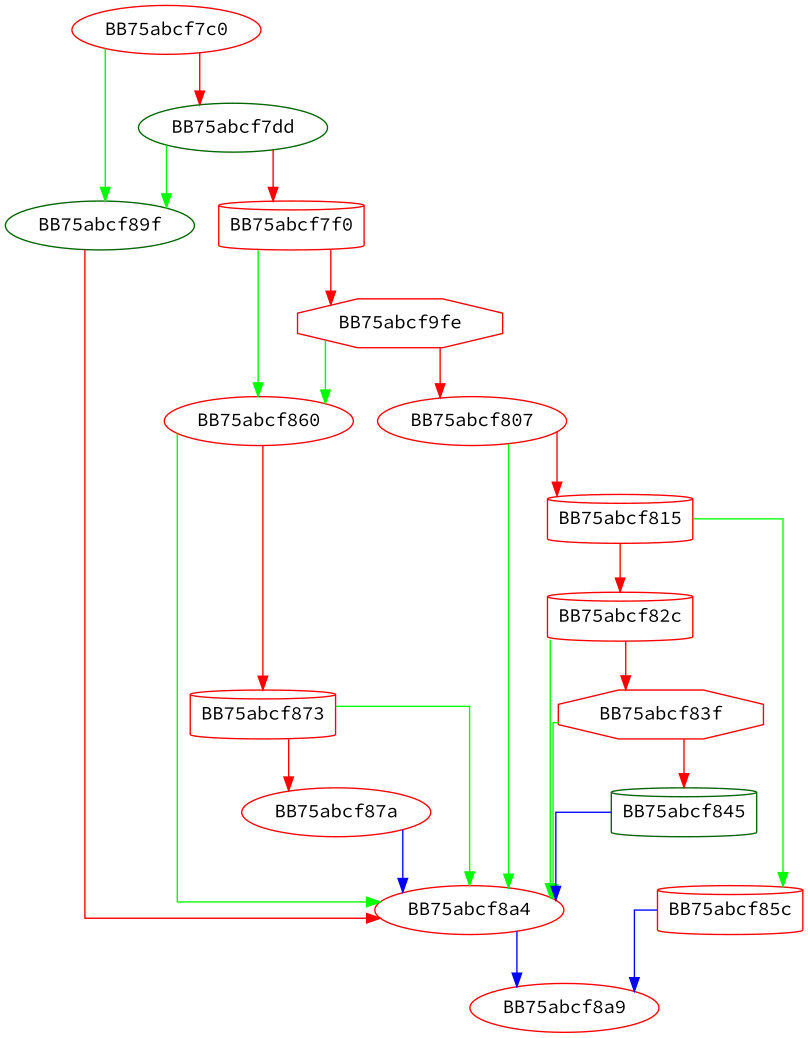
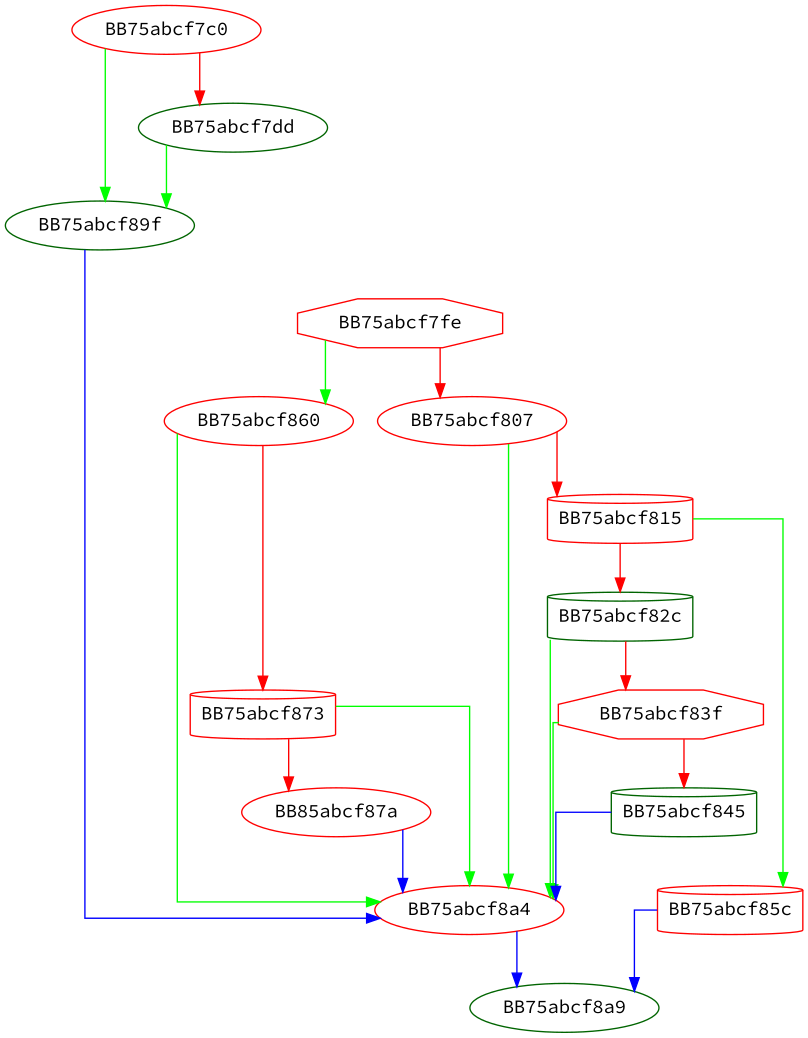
node "BB75abcf7f0": removed
node "BB75abcf9fe": label "BB75abcf9fe" -> "BB75abcf7fe"
node "BB75abcf82c": color red -> darkgreen
edge "BB75abcf89f" -> "BB75abcf8a4": color red -> blue
node "BB75abcf87a": label "BB75abcf87a" -> "BB85abcf87a"
node "BB75abcf8a9": color red -> darkgreen
